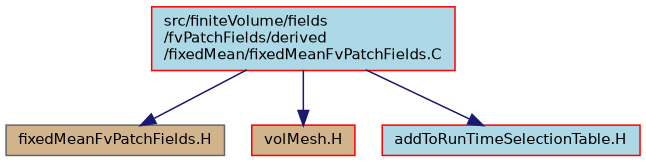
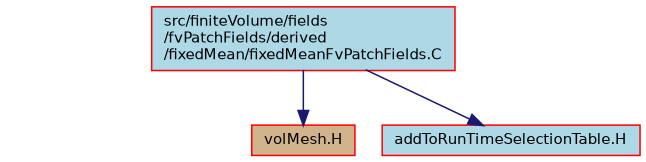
node "fixedMeanFvPatchFields.H": removed
